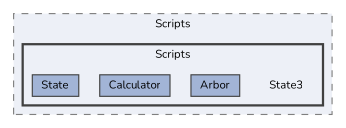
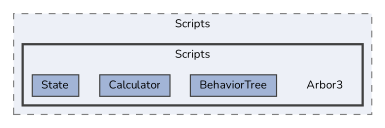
node "Arbor": label "Arbor" -> "BehaviorTree"
node "State3": label "State3" -> "Arbor3"
